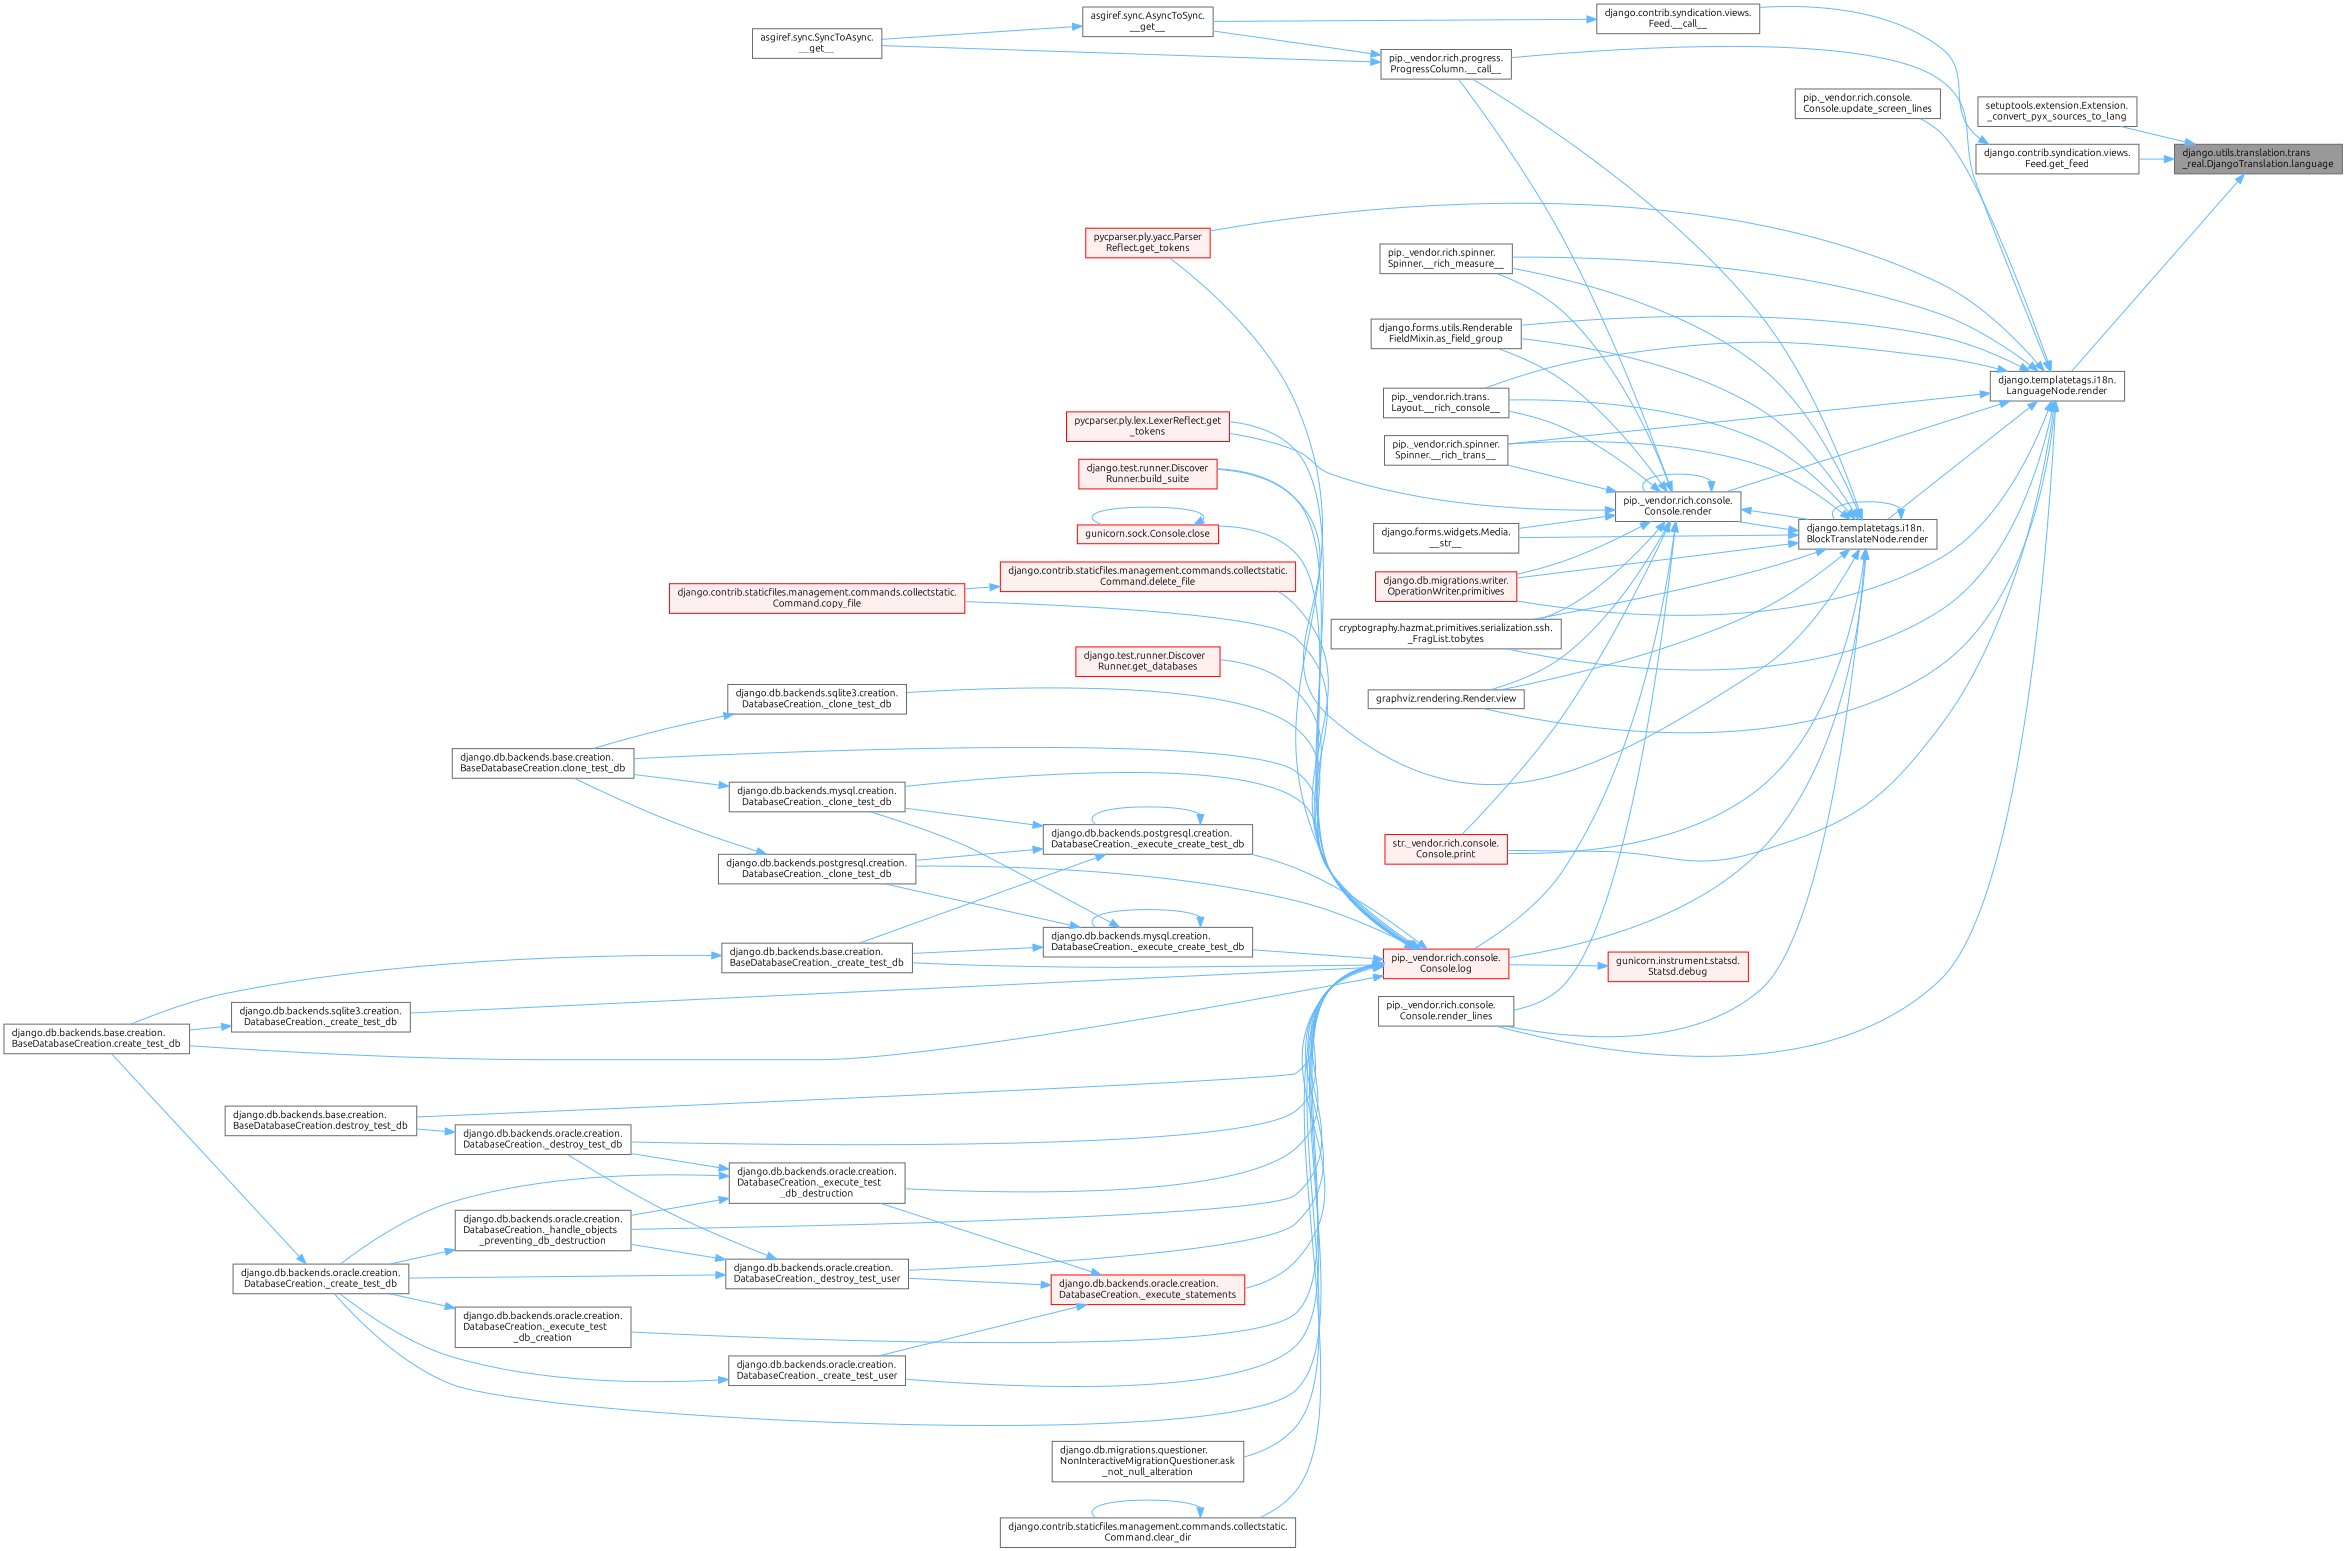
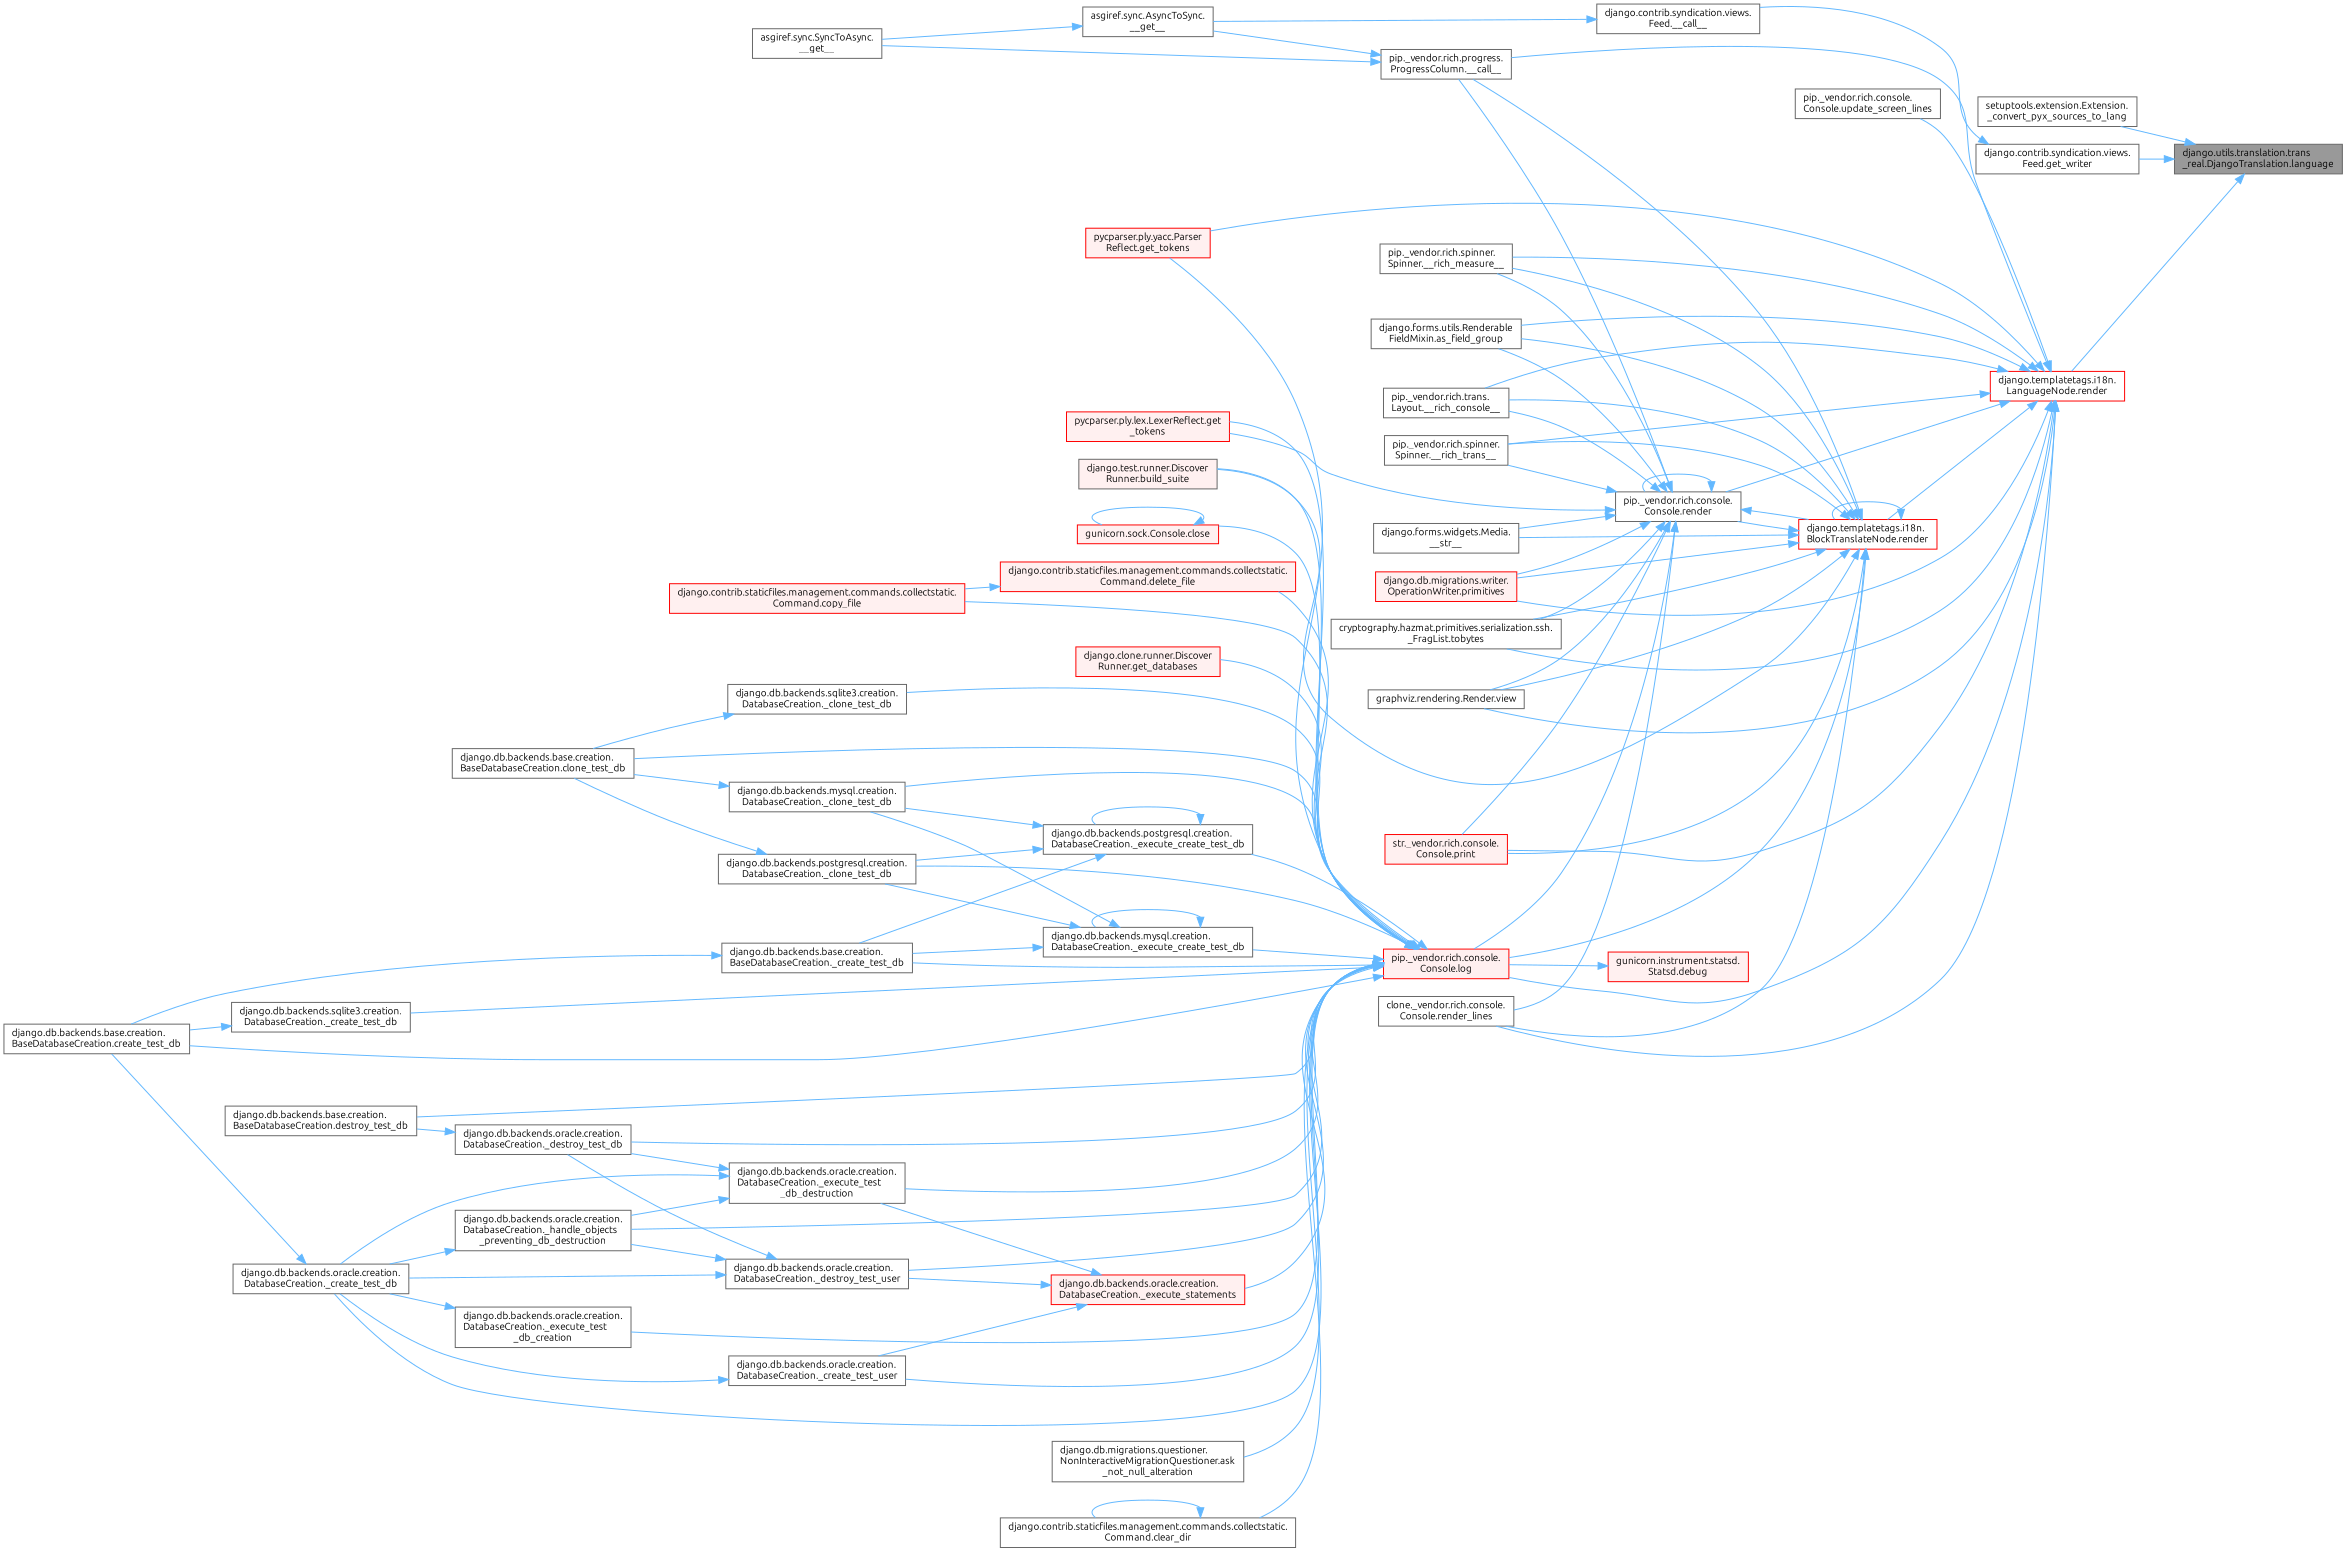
node "django.contrib.syndication.views. Feed.get_feed": label "django.contrib.syndication.views. Feed.get_feed" -> "django.contrib.syndication.views. Feed.get_writer"
node "django.templatetags.i18n. LanguageNode.render": color grey40 -> red
node "django.test.runner.Discover Runner.build_suite": color red -> grey40
node "django.templatetags.i18n. BlockTranslateNode.render": color grey40 -> red
node "django.test.runner.Discover Runner.get_databases": label "django.test.runner.Discover Runner.get_databases" -> "django.clone.runner.Discover Runner.get_databases"
edge "pip._vendor.rich.console. Console.log" -> "django.templatetags.i18n. LanguageNode.render": added
node "pip._vendor.rich.console. Console.render_lines": label "pip._vendor.rich.console. Console.render_lines" -> "clone._vendor.rich.console. Console.render_lines"
